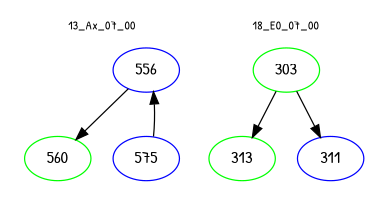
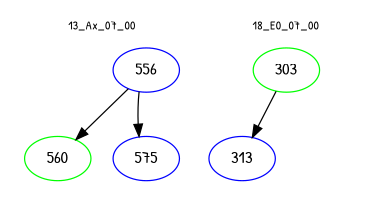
edge "575" -> "556": reversed
node "313": color green -> blue
node "311": removed
